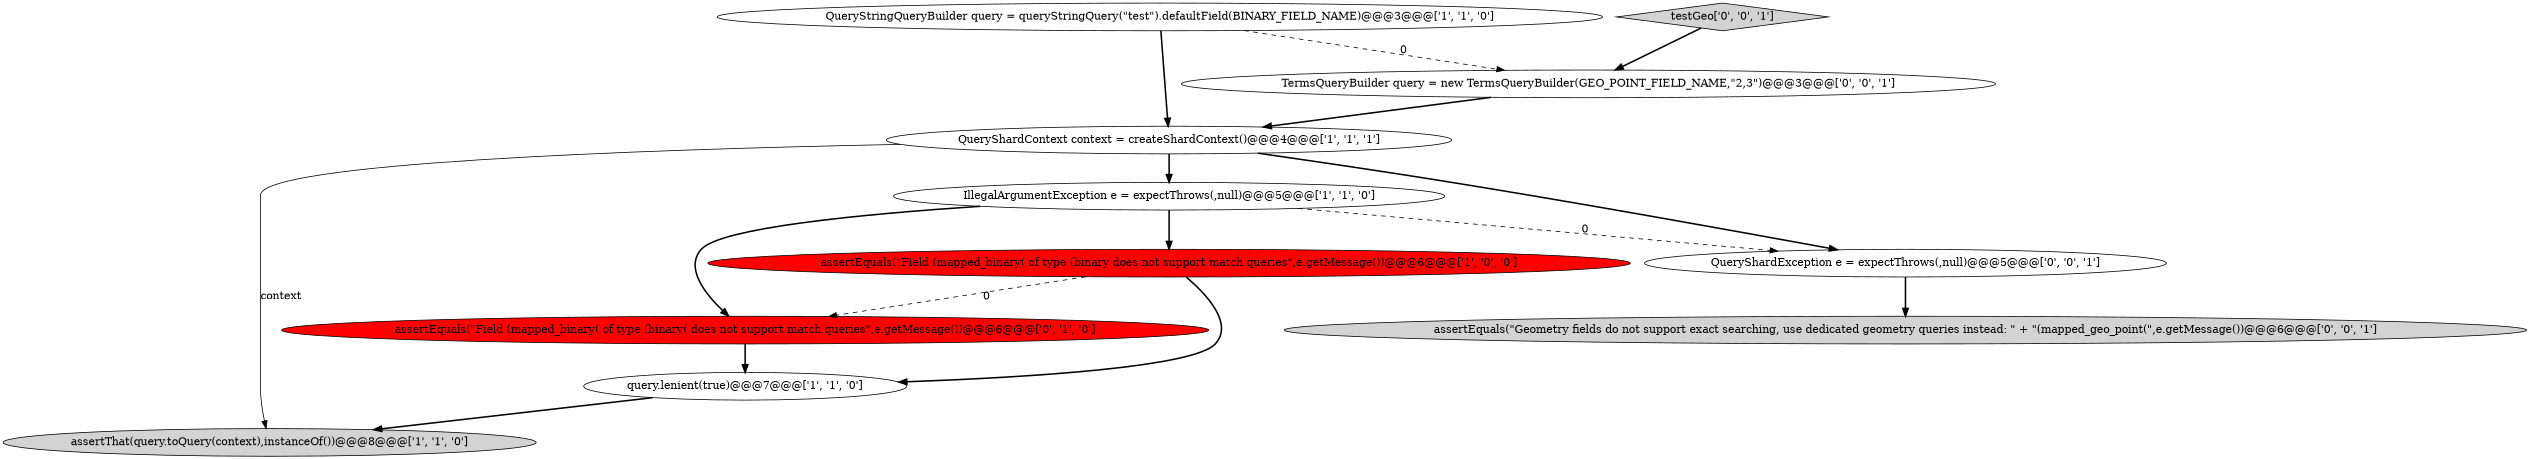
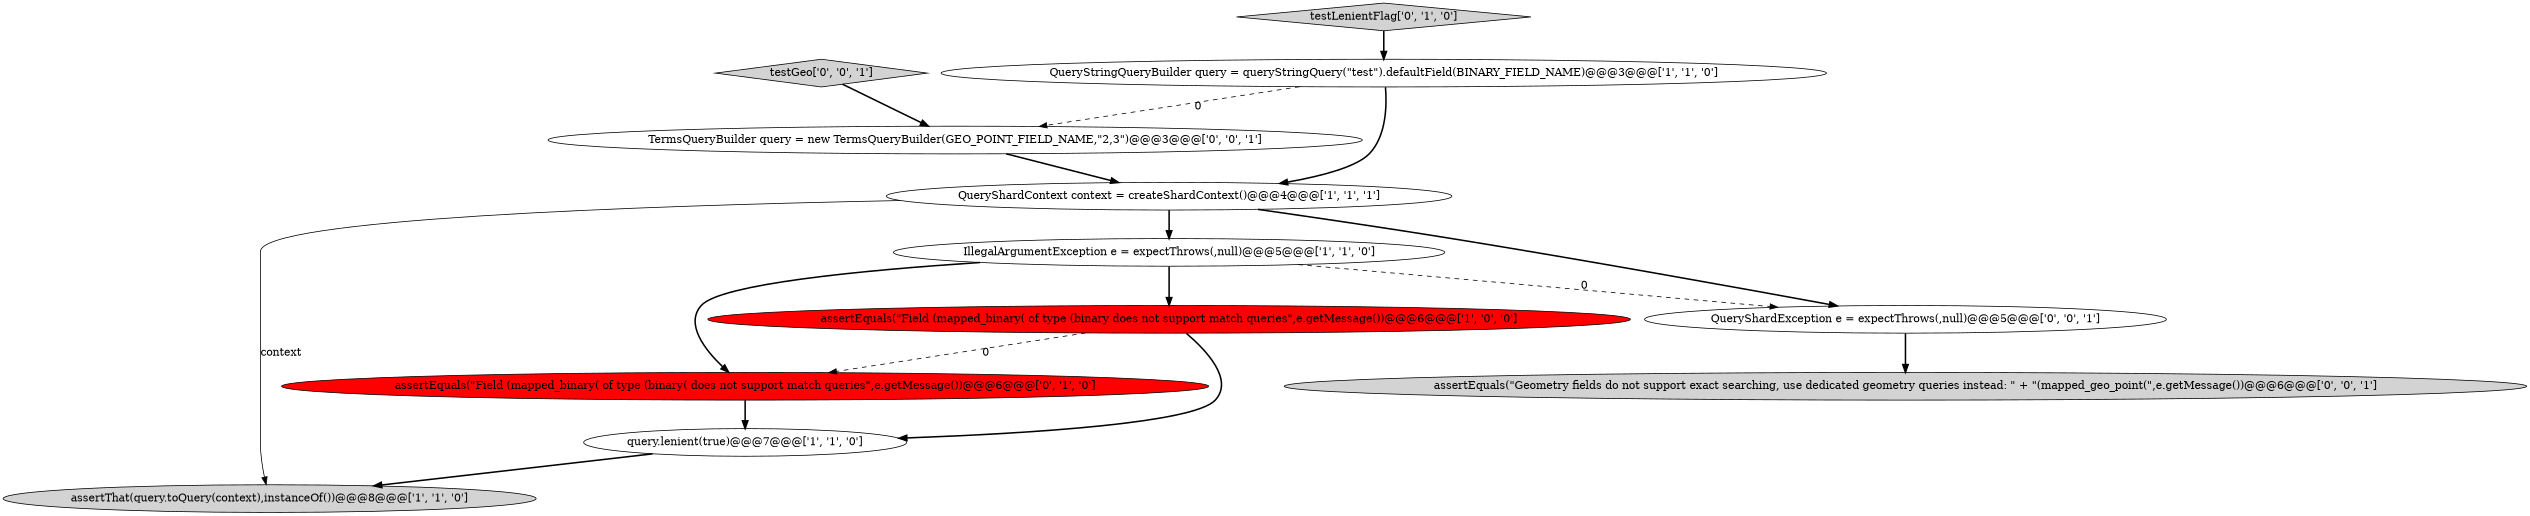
node "testLenientFlag['0', '1', '0']": added
